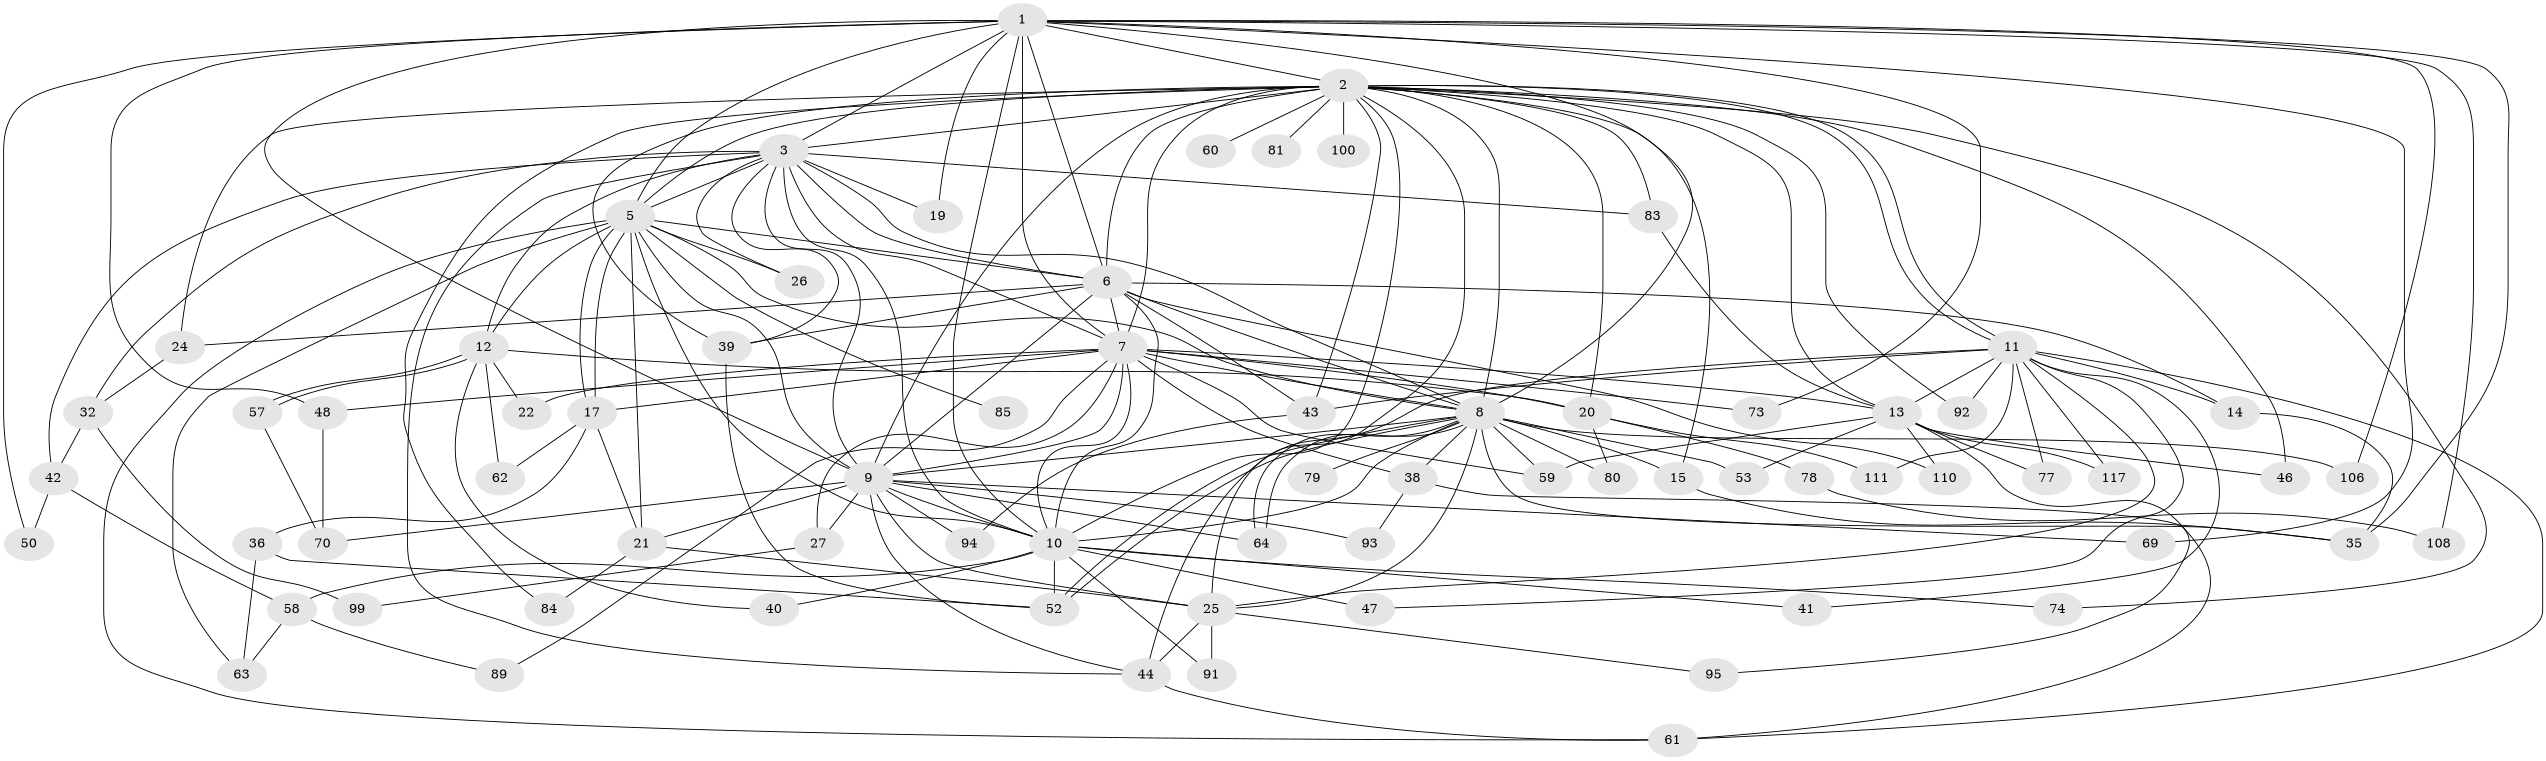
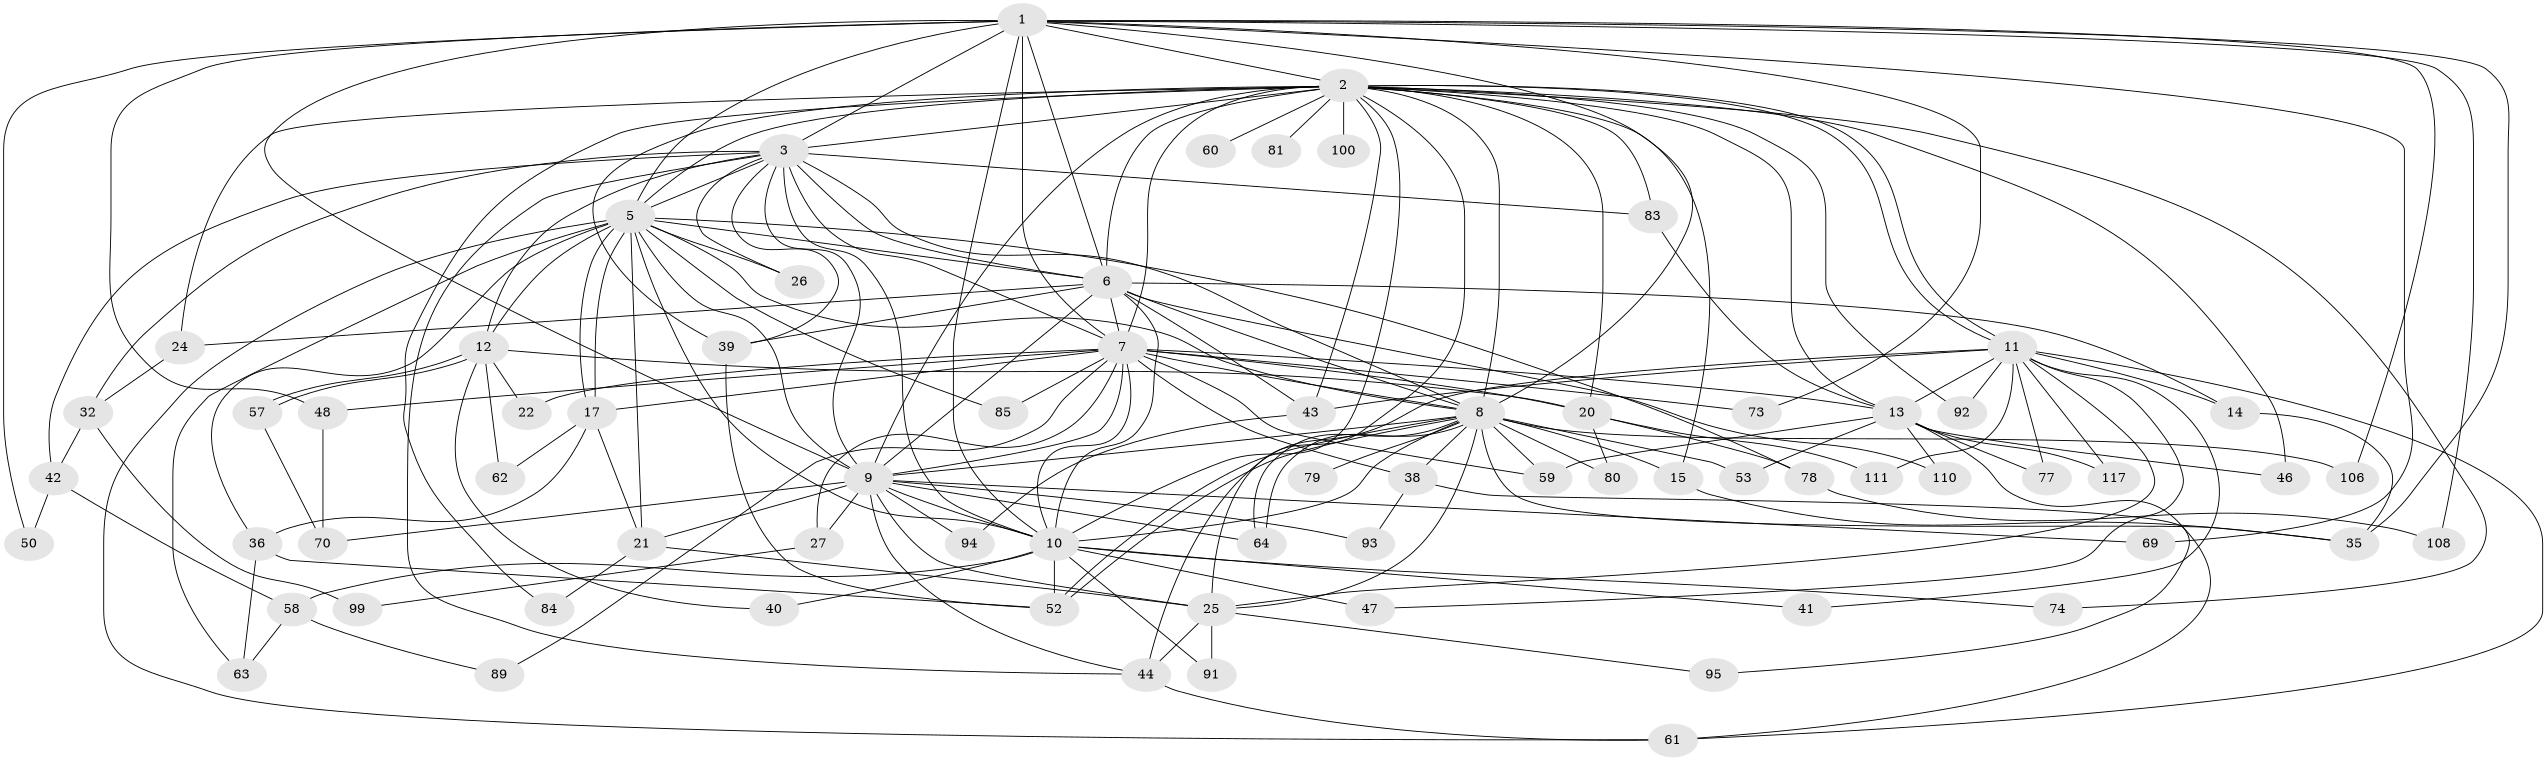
node "19": removed
edge "5" -- "78": added
edge "5" -- "36": added
edge "7" -- "85": added
